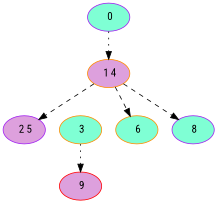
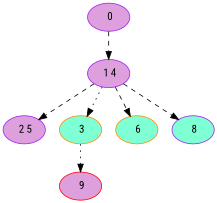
node "0": fillcolor aquamarine -> plum
edge "0" -> "1 4": style dotted -> dashed
node "1 4": color darkorange -> purple
edge "1 4" -> "3": added
